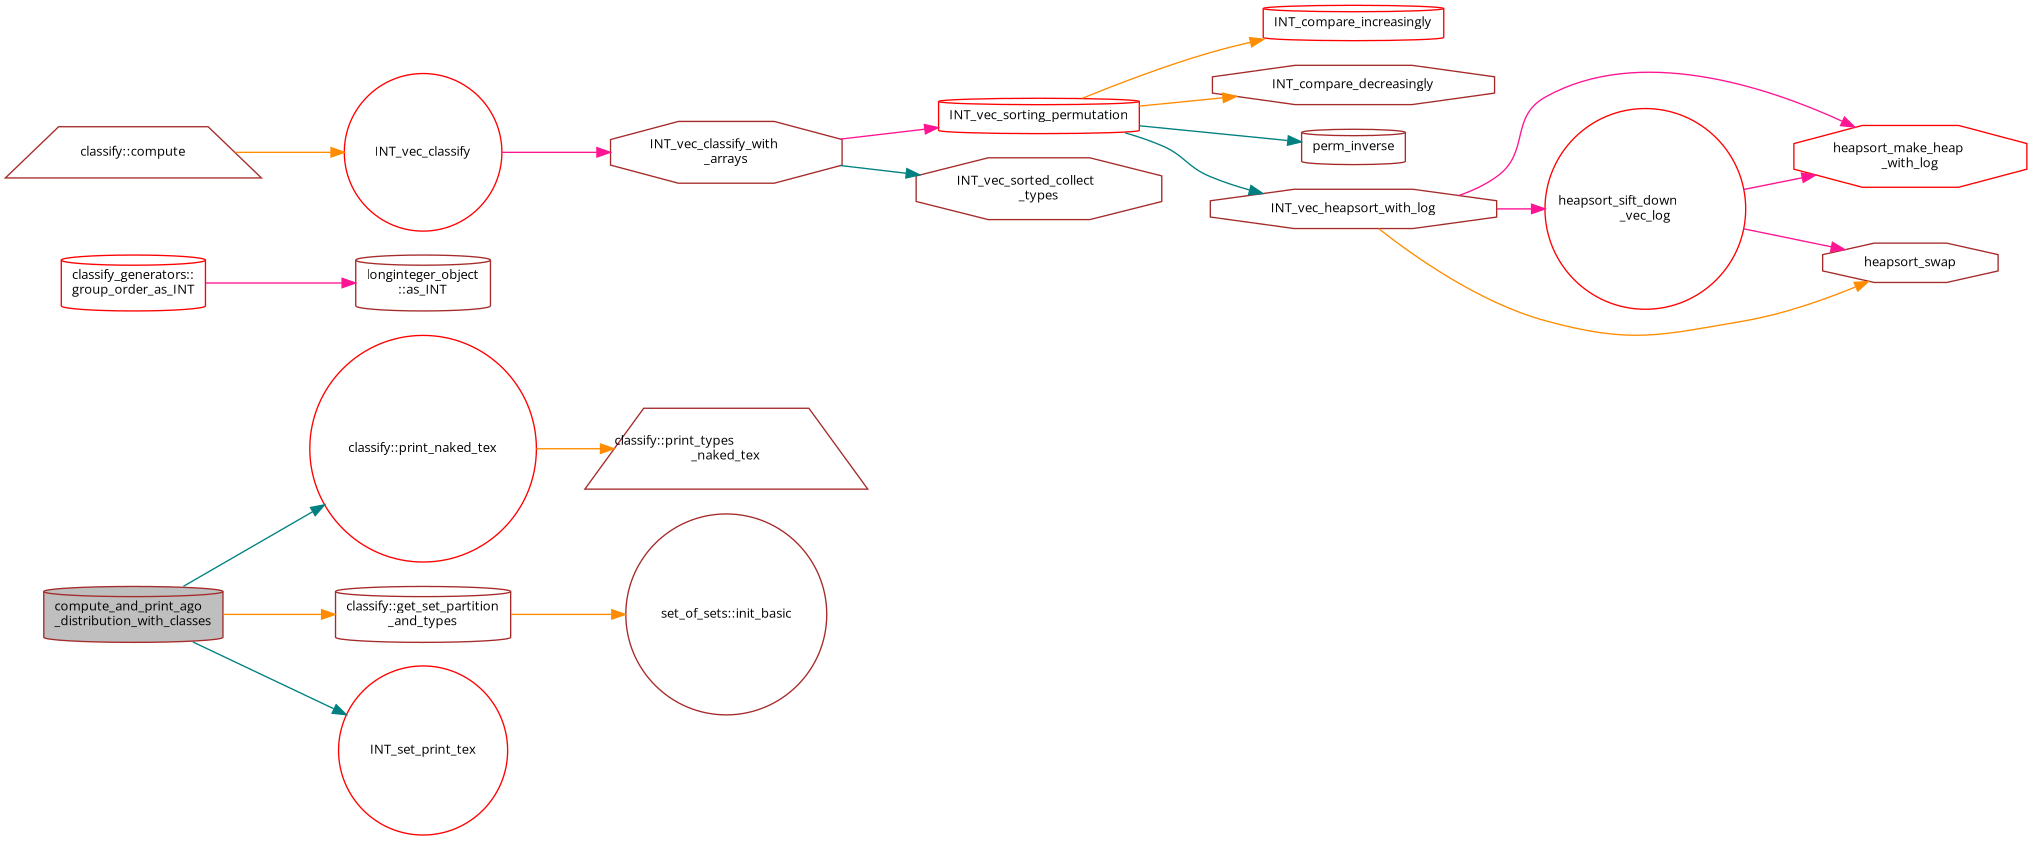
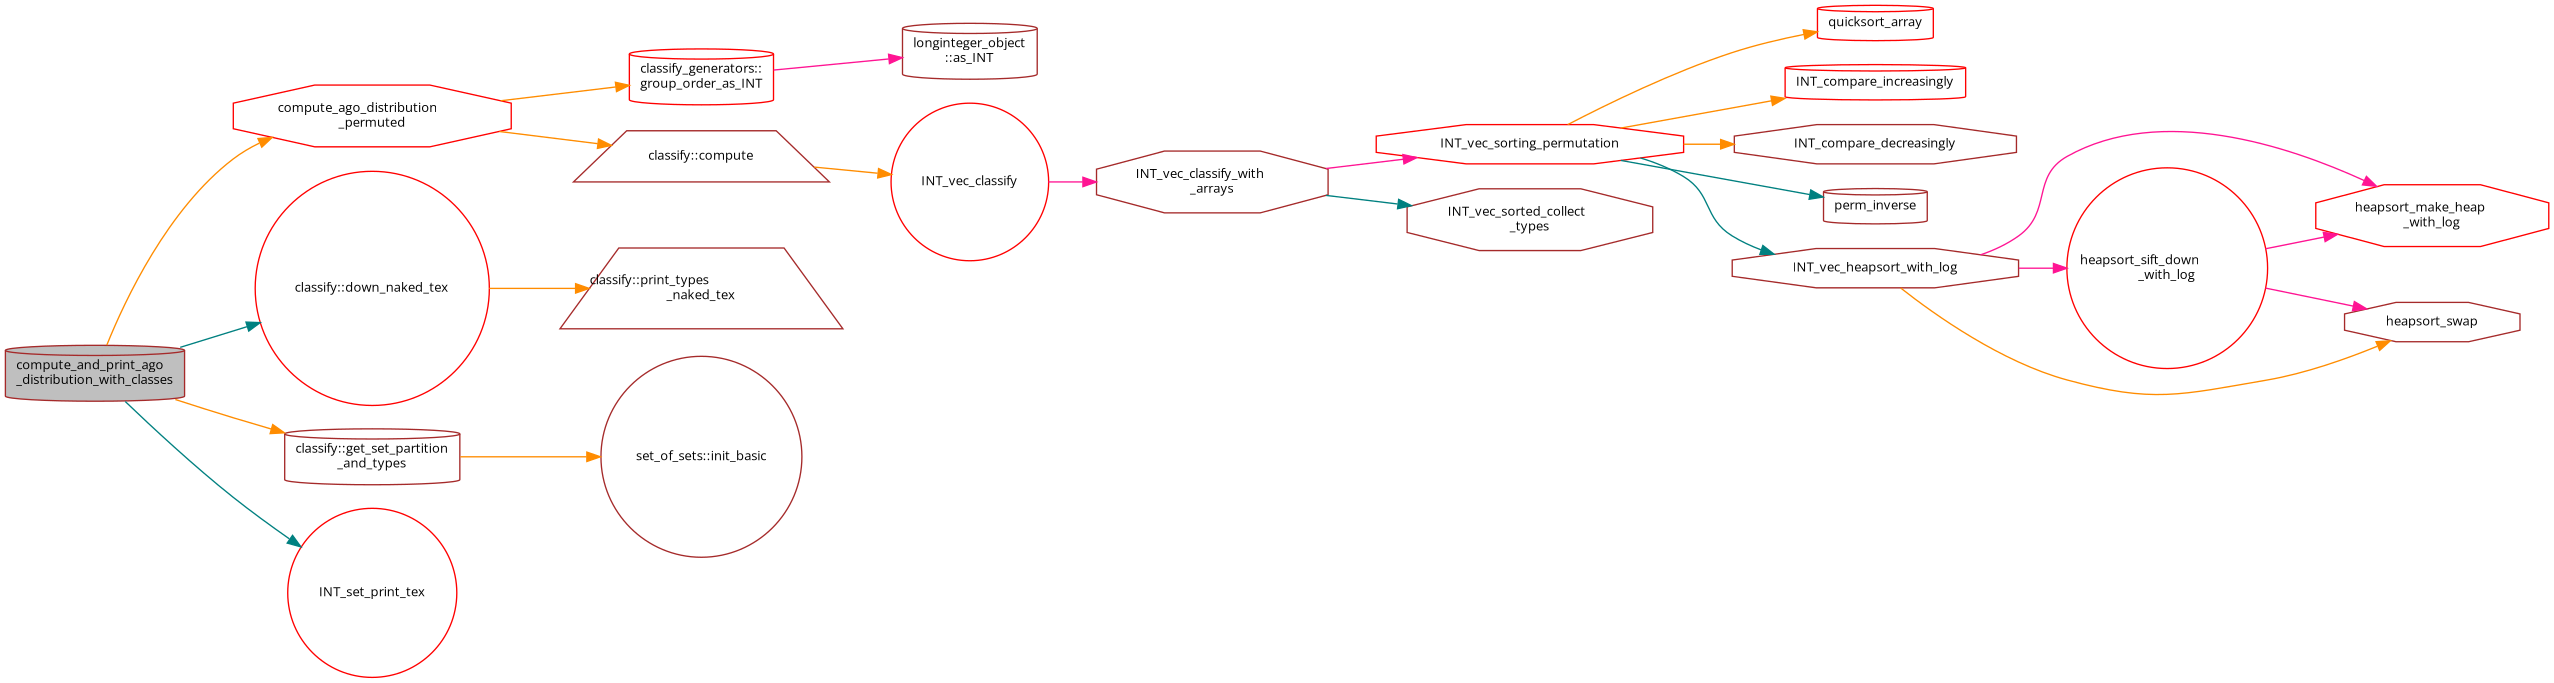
node "quicksort_array": added
node "compute_ago_distribution _permuted": added
node "INT_vec_sorting_permutation": shape cylinder -> octagon
node "heapsort_sift_down _vec_log": label "heapsort_sift_down _vec_log" -> "heapsort_sift_down _with_log"
node "classify::print_naked_tex": label "classify::print_naked_tex" -> "classify::down_naked_tex"
